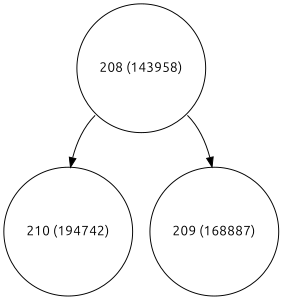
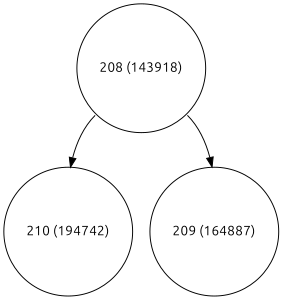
node "208 (143958)": label "208 (143958)" -> "208 (143918)"
node "209 (168887)": label "209 (168887)" -> "209 (164887)"
